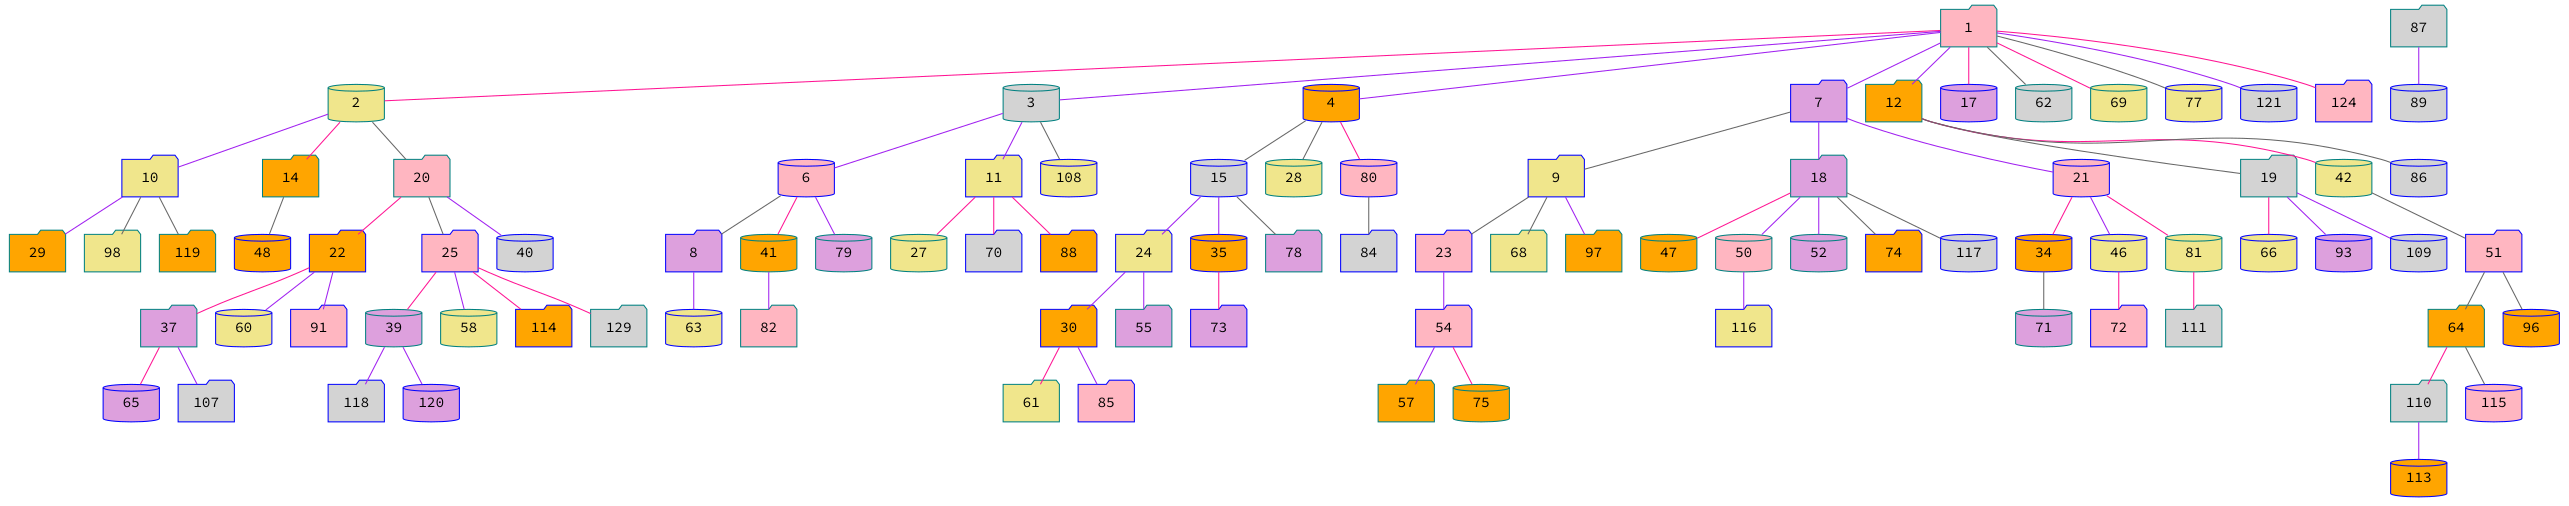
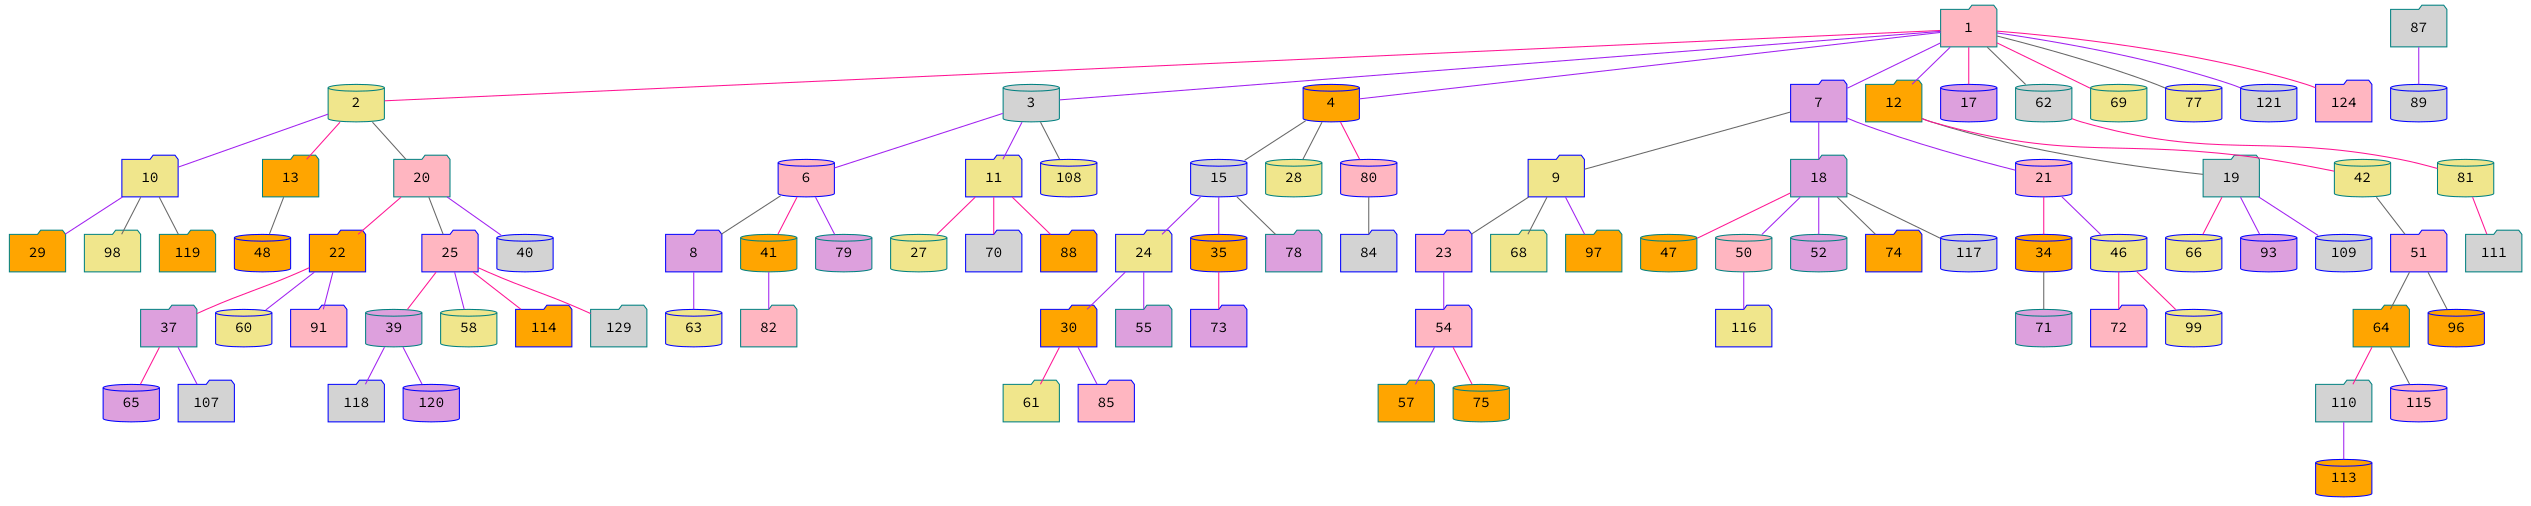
node "14": label "14" -> "13"
node "86": removed
edge "21" -- "81": now "62" -- "81"
node "99": added
